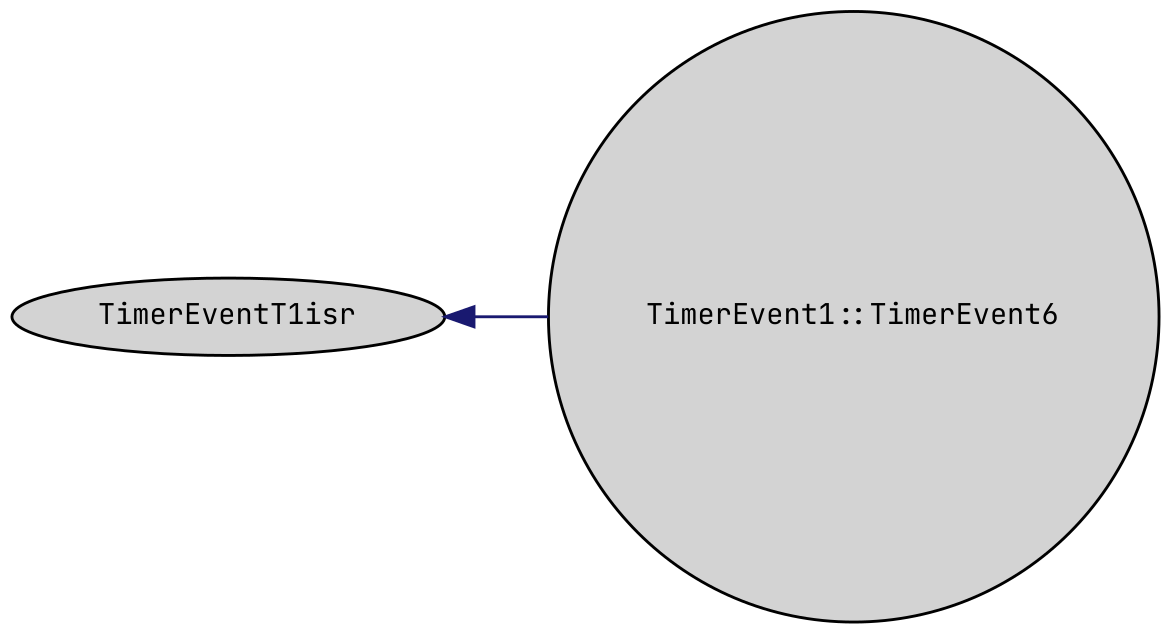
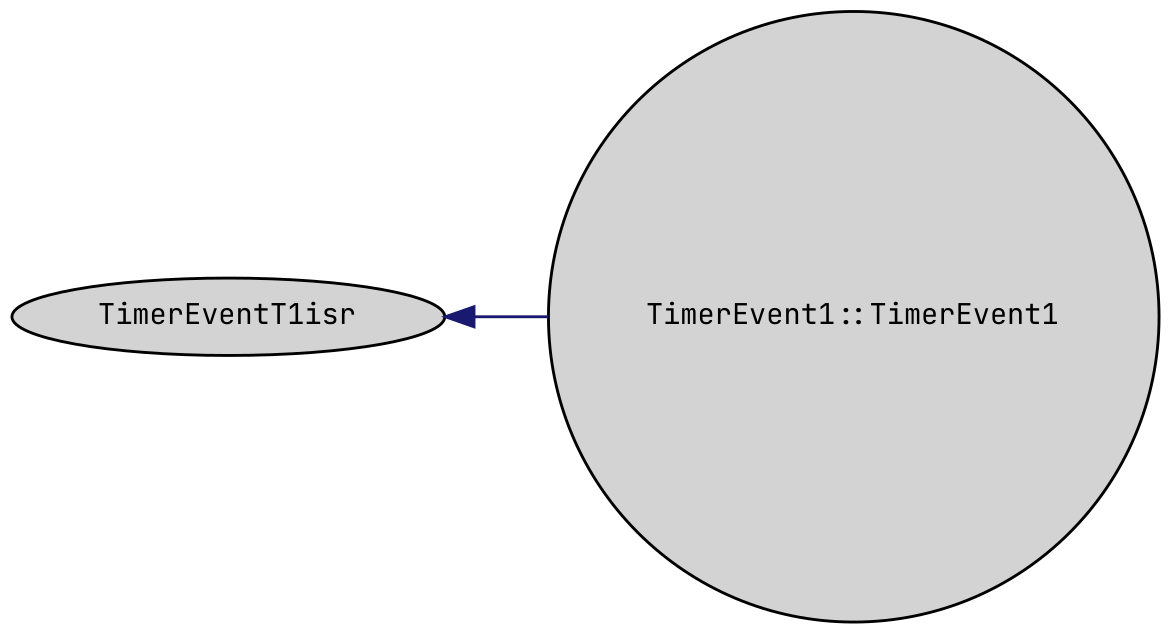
node "TimerEvent1::TimerEvent6": label "TimerEvent1::TimerEvent6" -> "TimerEvent1::TimerEvent1"
